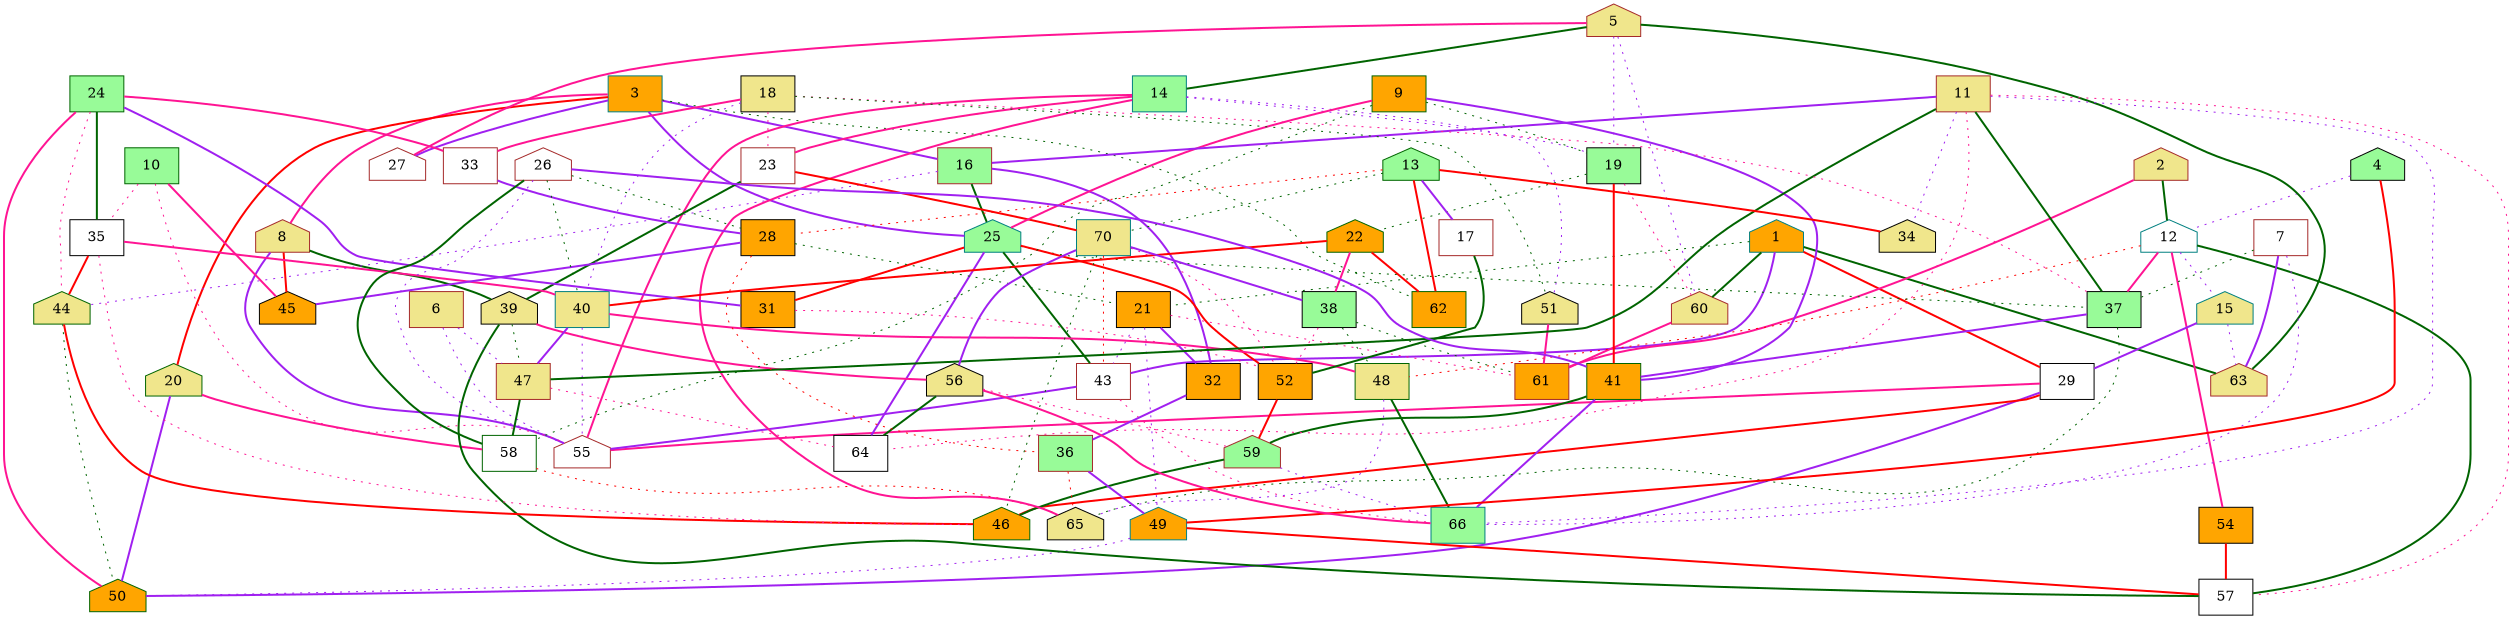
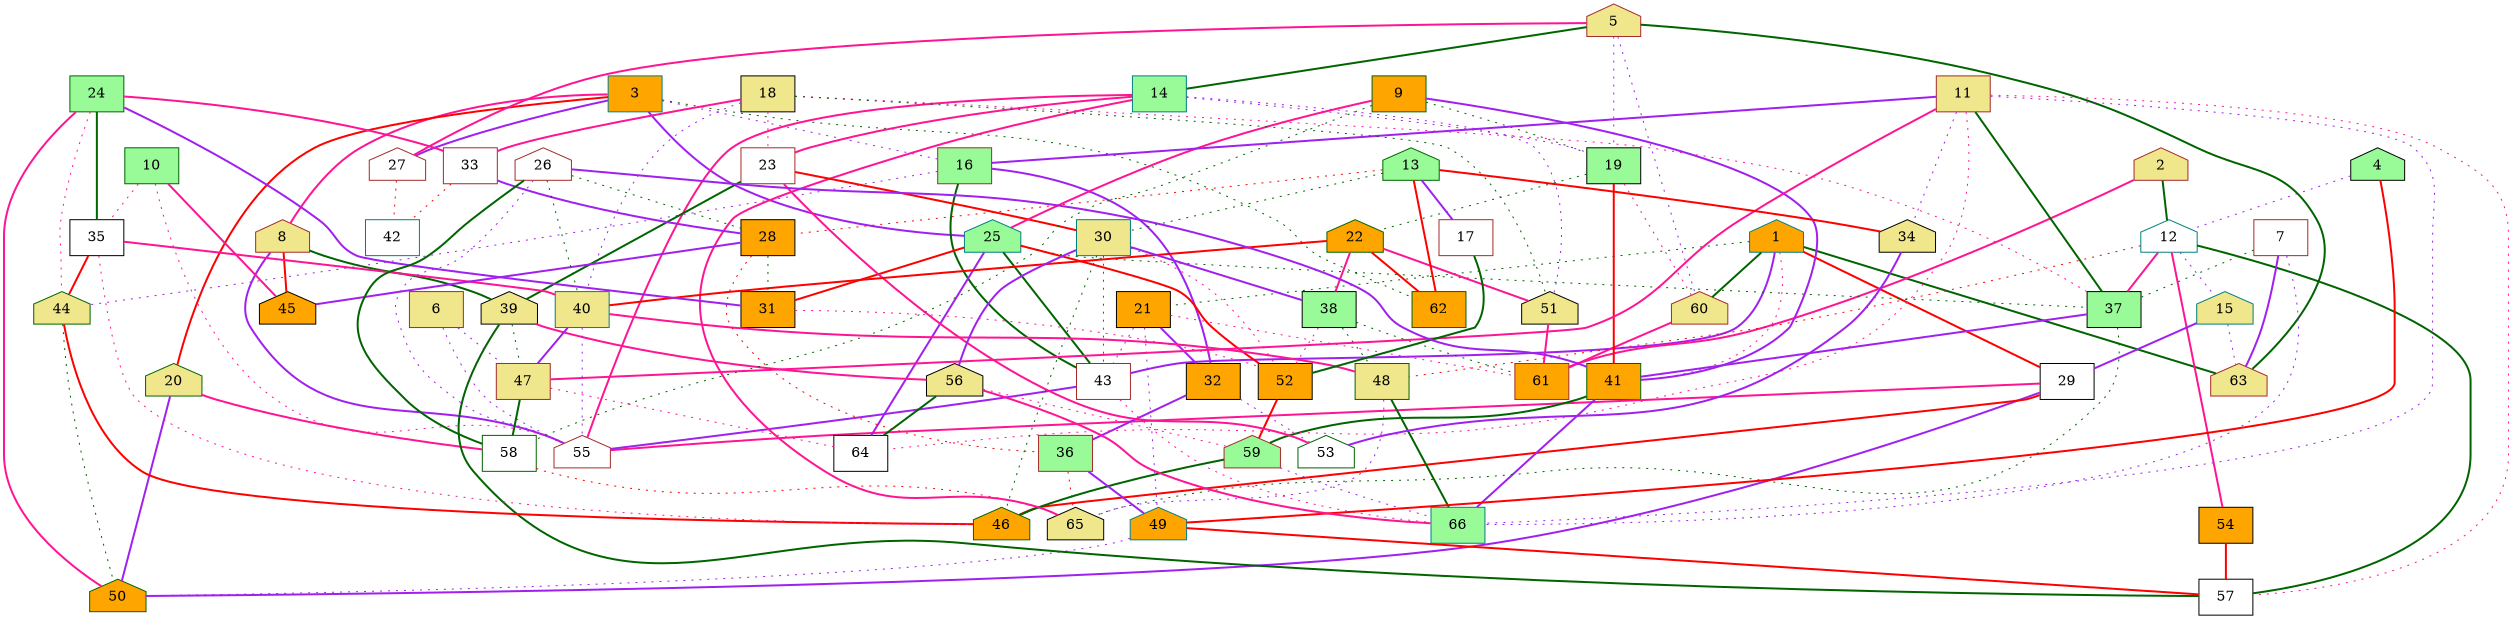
edge "3" -- "16": style bold -> dotted
edge "16" -- "25": now "16" -- "43"
node "42": added
node "70": label "70" -> "30"
edge "28" -- "21": now "28" -- "31"
edge "22" -- "51": added
edge "11" -- "47": color darkgreen -> deeppink
edge "1" -- "41": added
node "53": added
